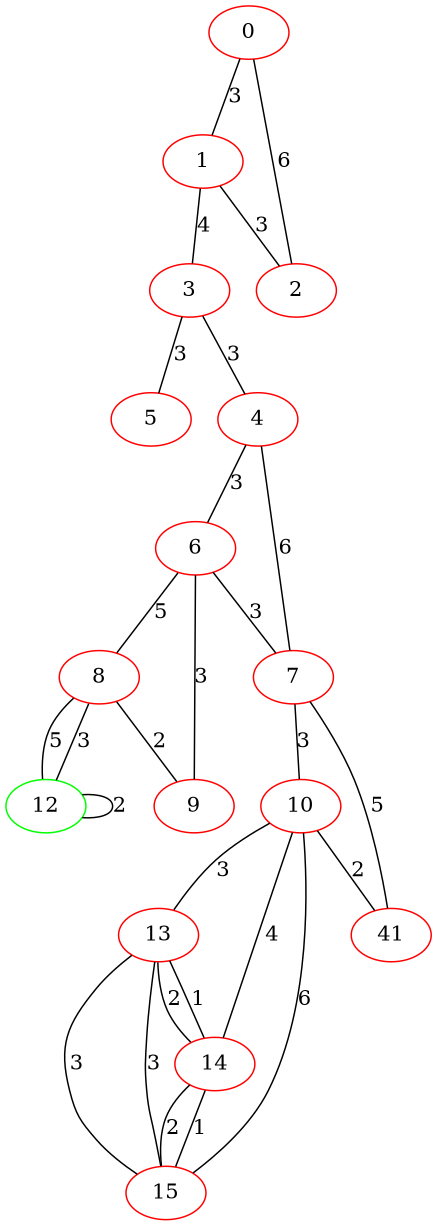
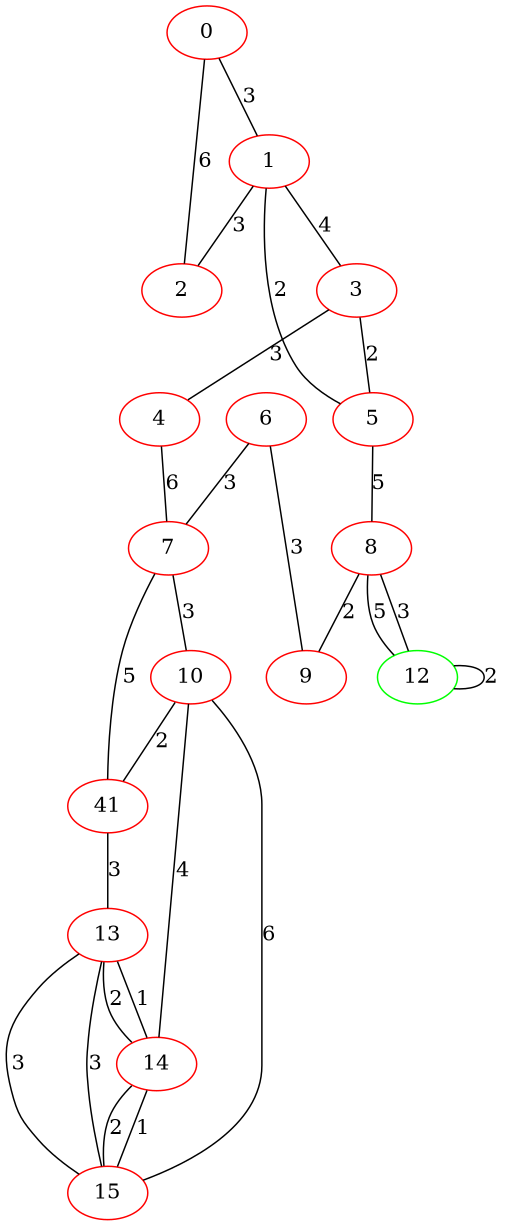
edge "1" -- "5": added, label "2"
edge "3" -- "5": label "3" -> "2"
edge "4" -- "6": removed, label "3"
edge "6" -- "8": now "5" -- "8"
edge "10" -- "13": now "41" -- "13"
